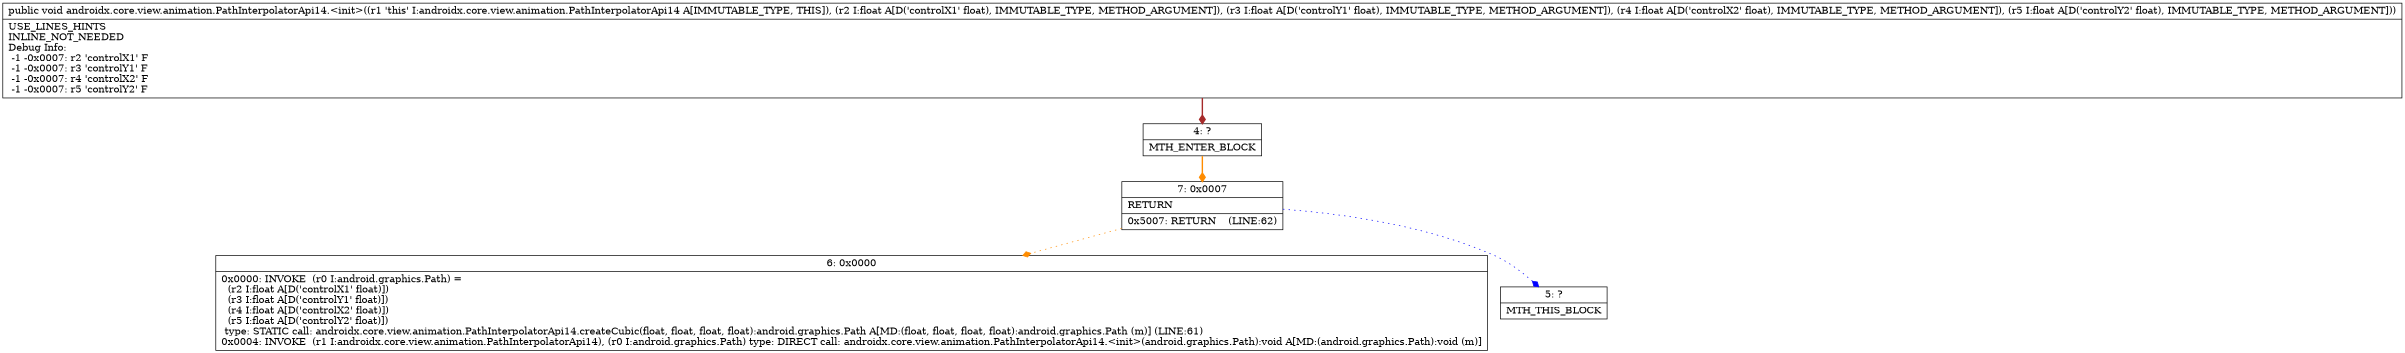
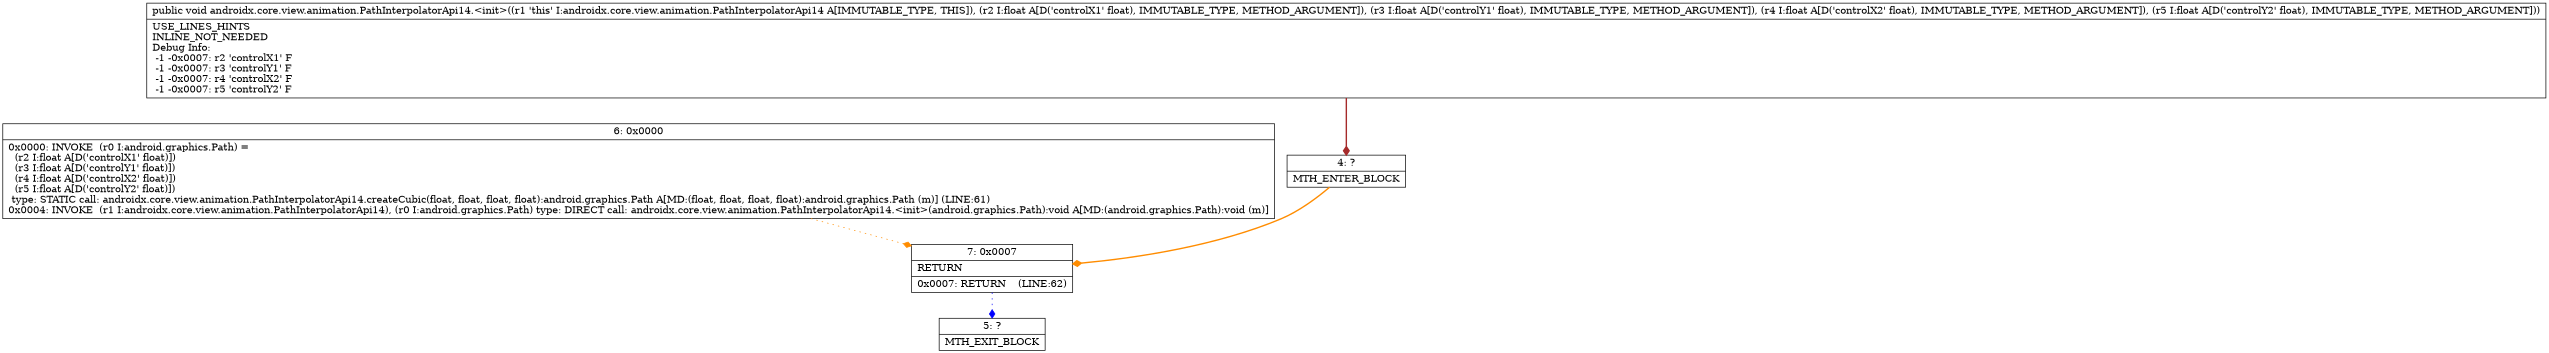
node "7: 0x0007": text "0x5007: RETURN    (LINE:62)" -> "0x0007: RETURN    (LINE:62)"
edge "7: 0x0007" -> "6: 0x0000": reversed
node "5: ?": text "MTH_THIS_BLOCK" -> "MTH_EXIT_BLOCK"
